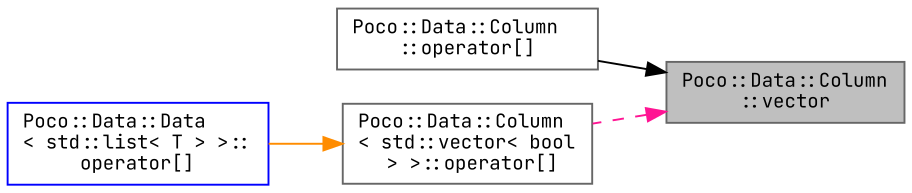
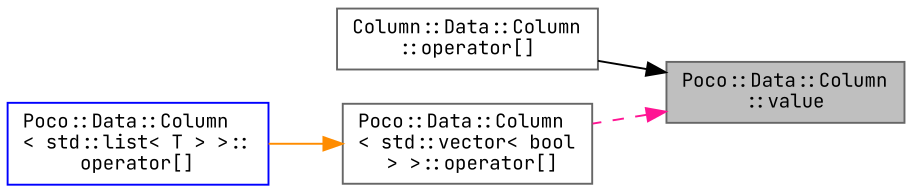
node "Poco::Data::Column ::operator[]": label "Poco::Data::Column ::operator[]" -> "Column::Data::Column ::operator[]"
node "Poco::Data::Column ::vector": label "Poco::Data::Column ::vector" -> "Poco::Data::Column ::value"
node "Poco::Data::Data < std::list< T > >:: operator[]": label "Poco::Data::Data < std::list< T > >:: operator[]" -> "Poco::Data::Column < std::list< T > >:: operator[]"
